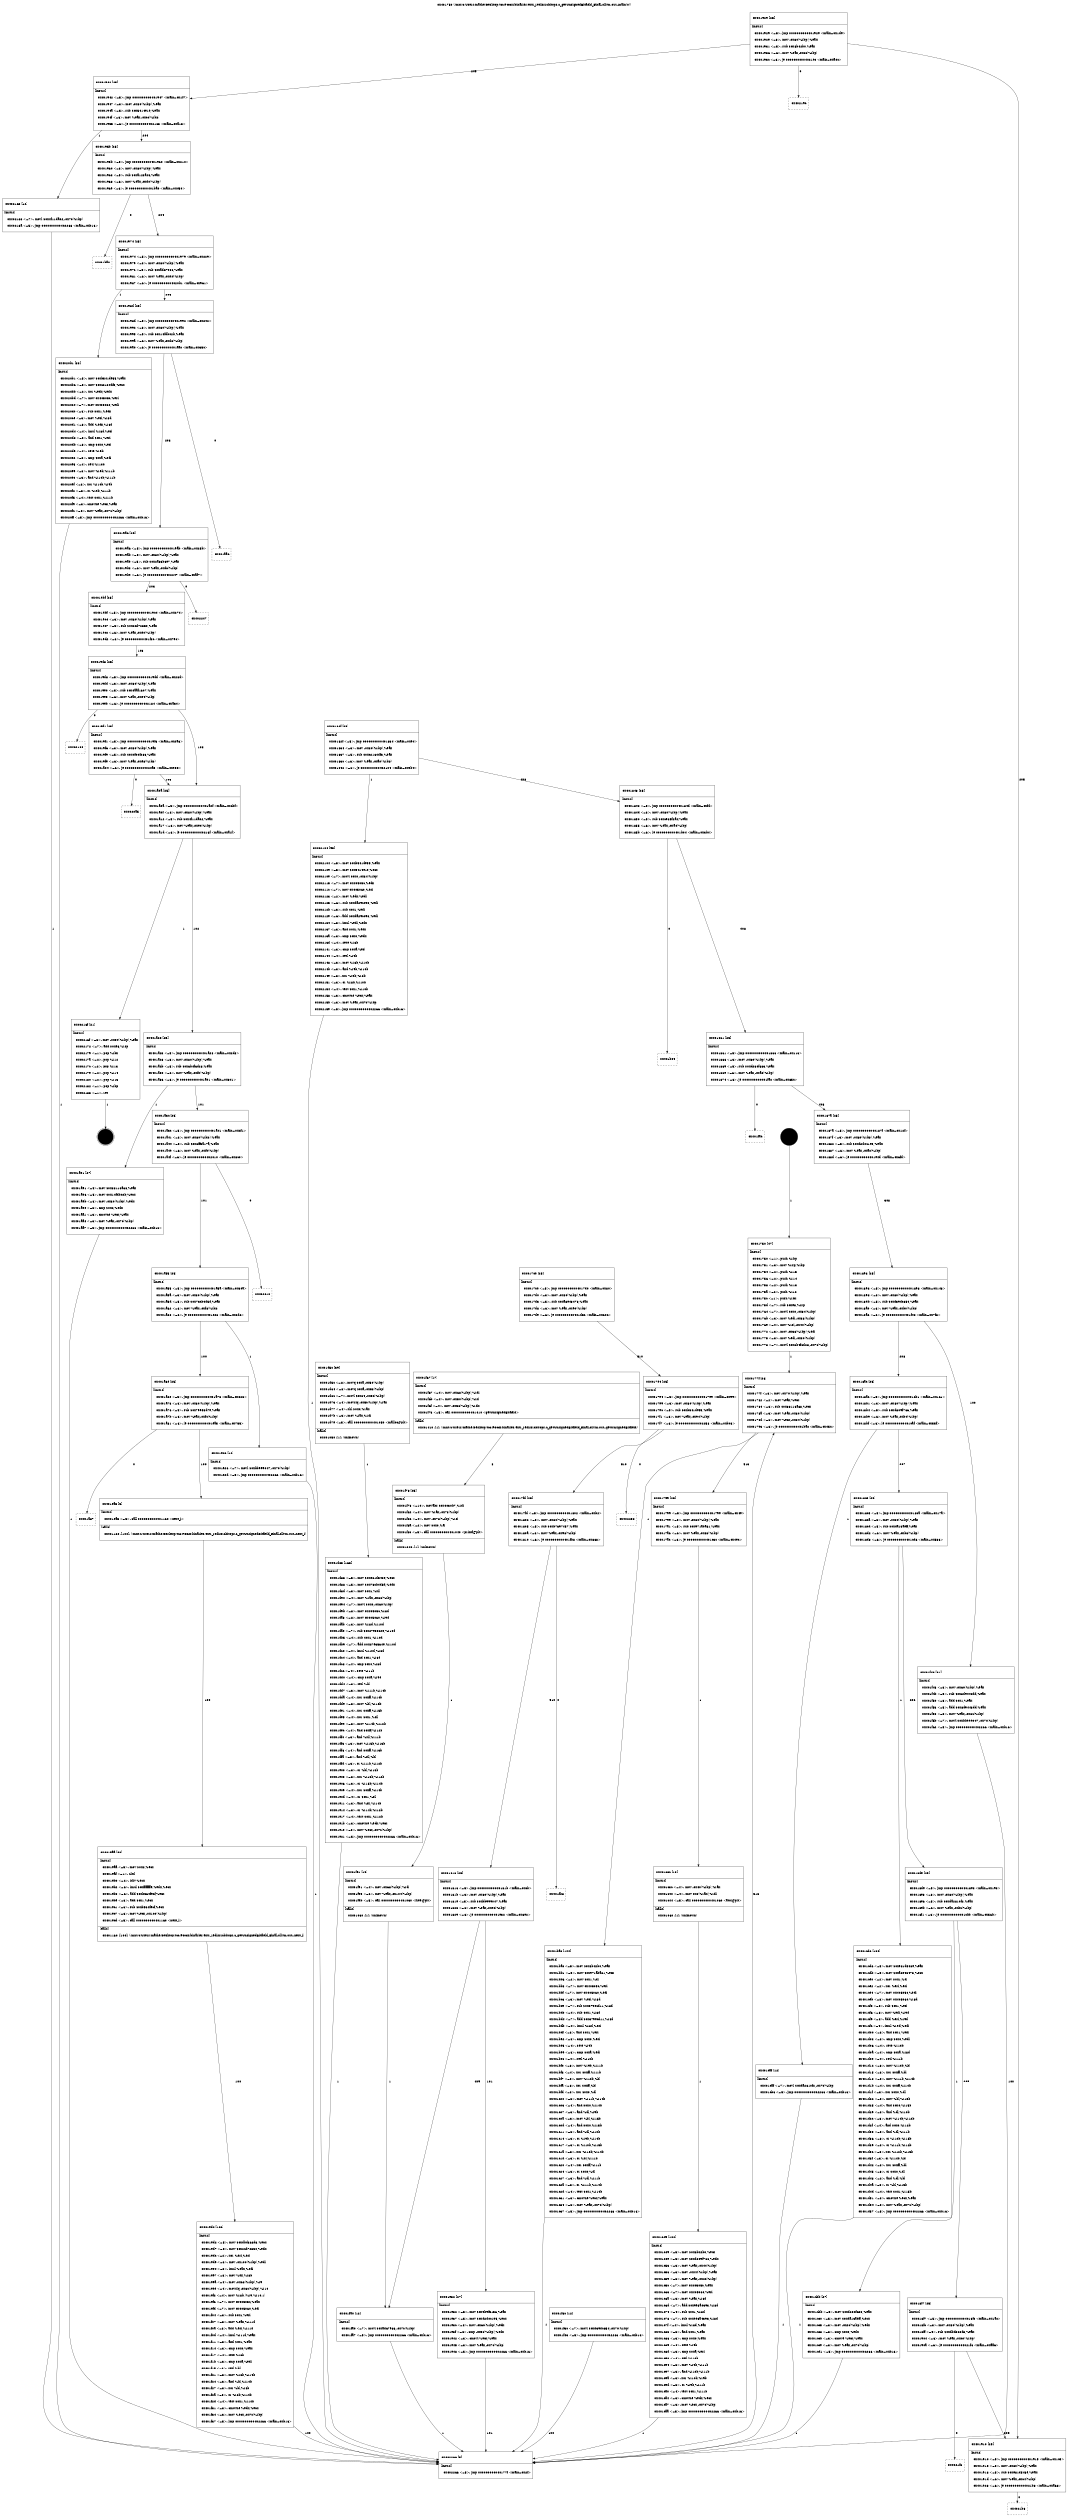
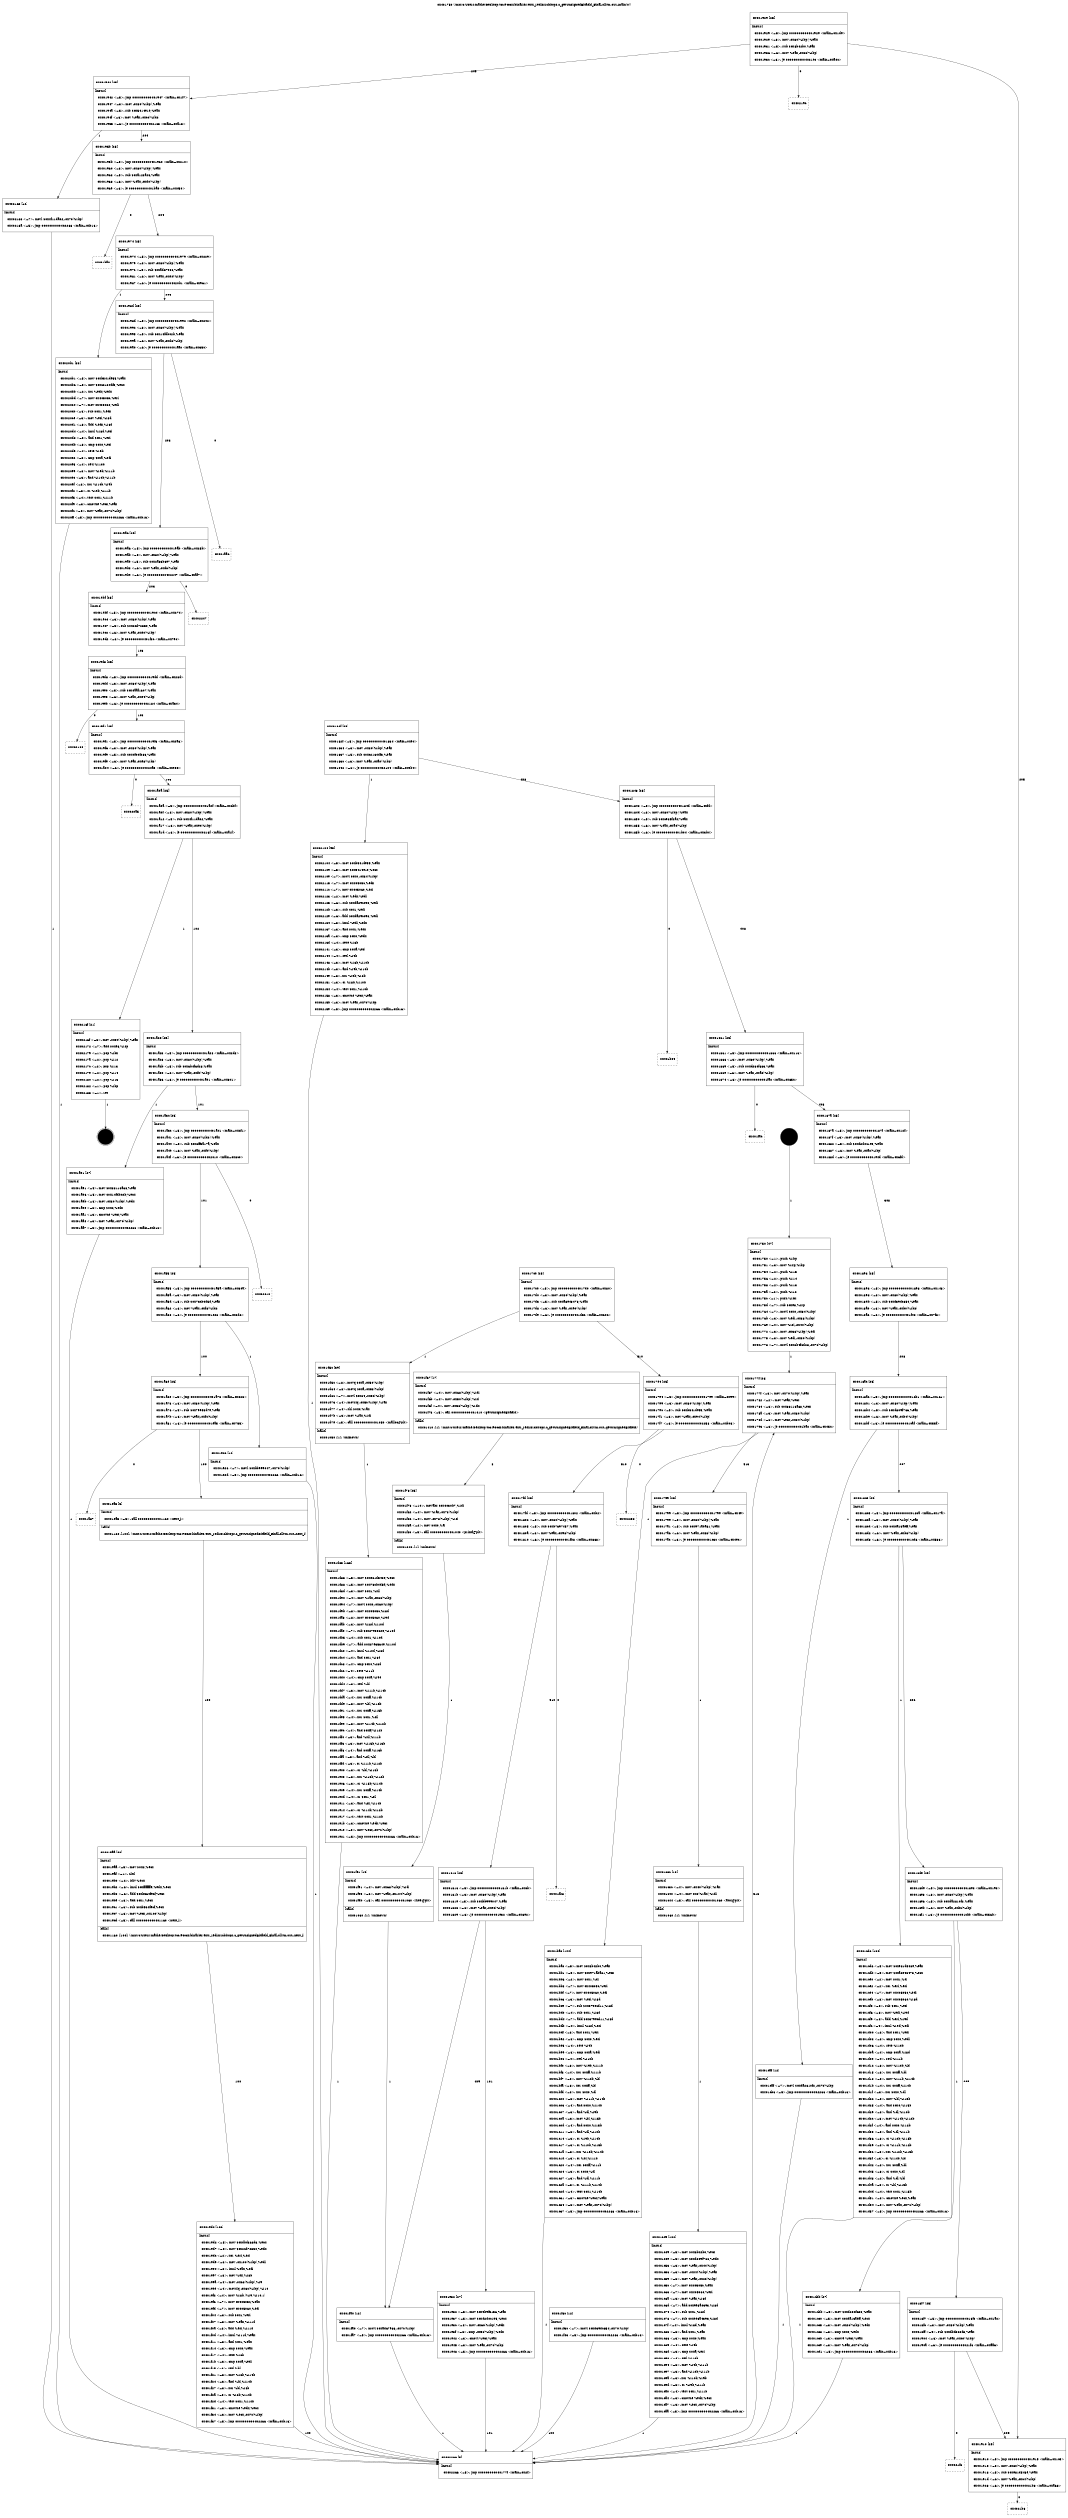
edge "0x4019d8 [25]" -> "0x401a0a [25]": now "0x4019d8 [25]" -> "0x4019f1 [25]"
edge "0x4017cb [25]" -> "0x401d5c [39]": added, label "1"
node "0x401f48 [31]": removed
